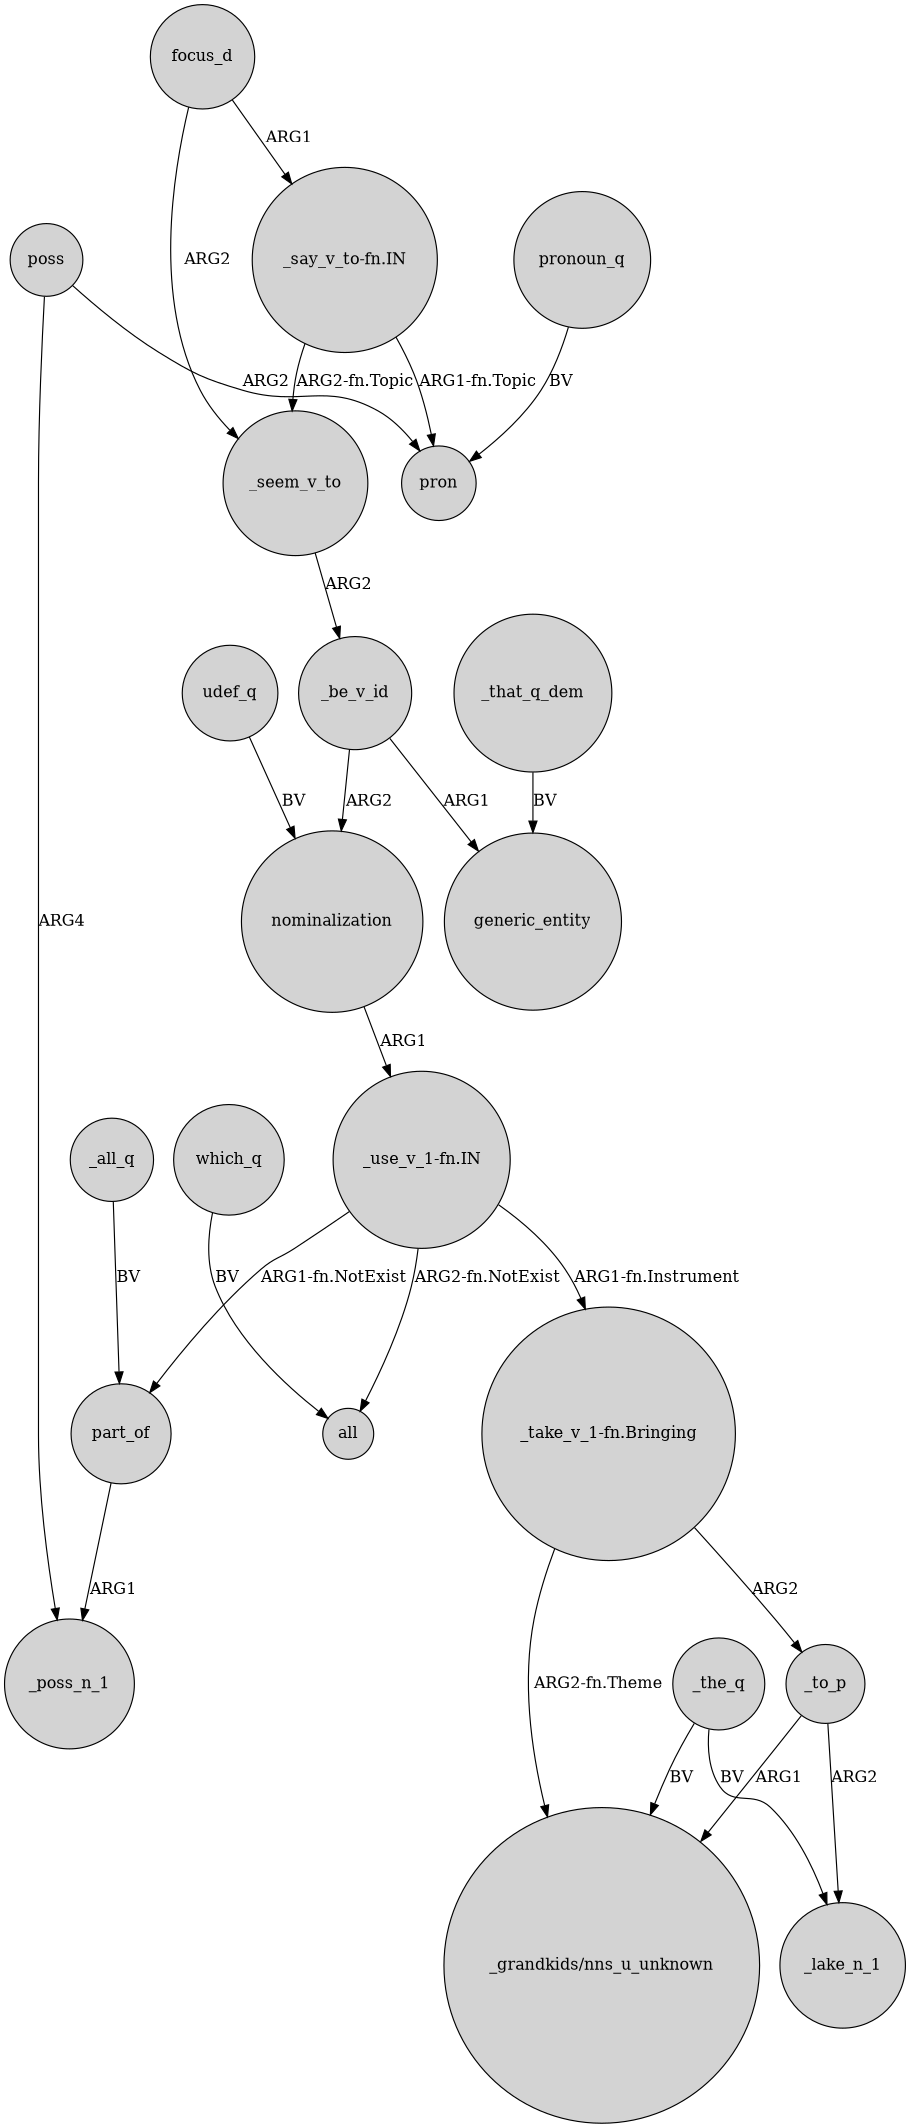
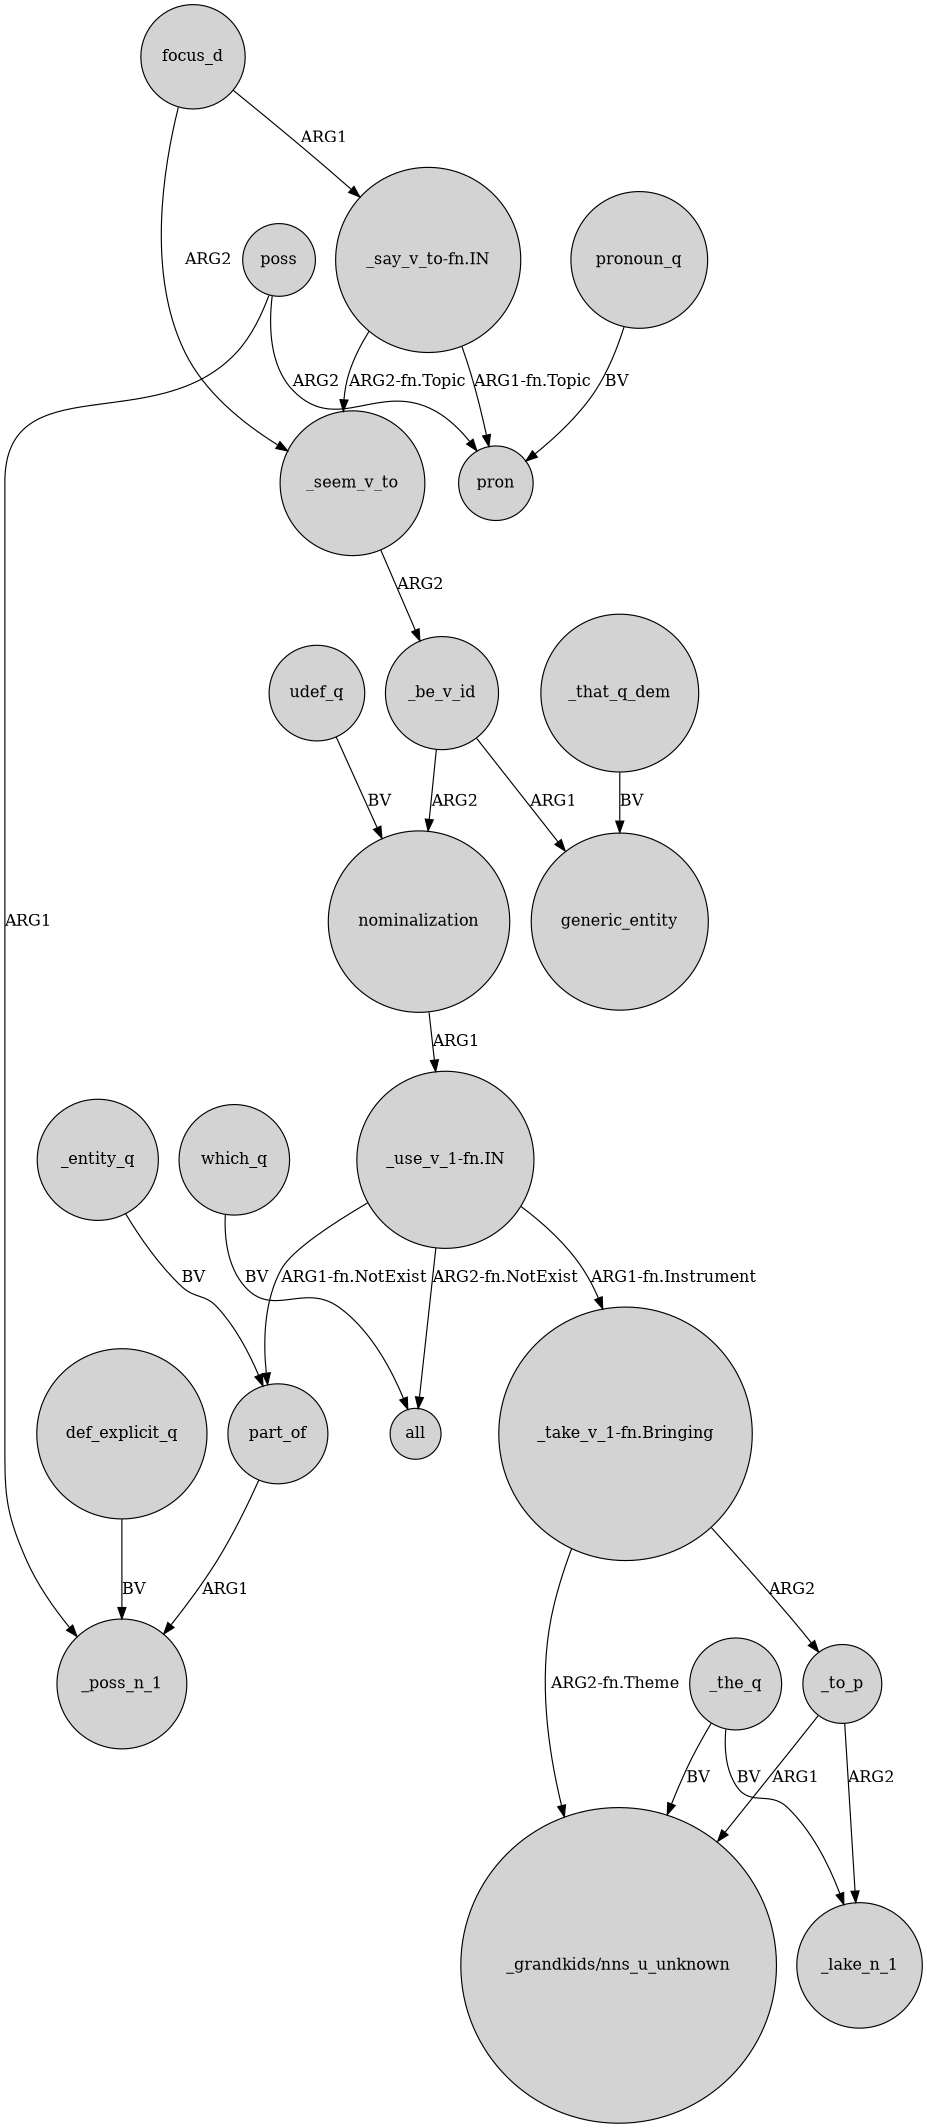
edge "poss" -> "_poss_n_1": label "ARG4" -> "ARG1"
node "_all_q": label "_all_q" -> "_entity_q"
node "def_explicit_q": added
